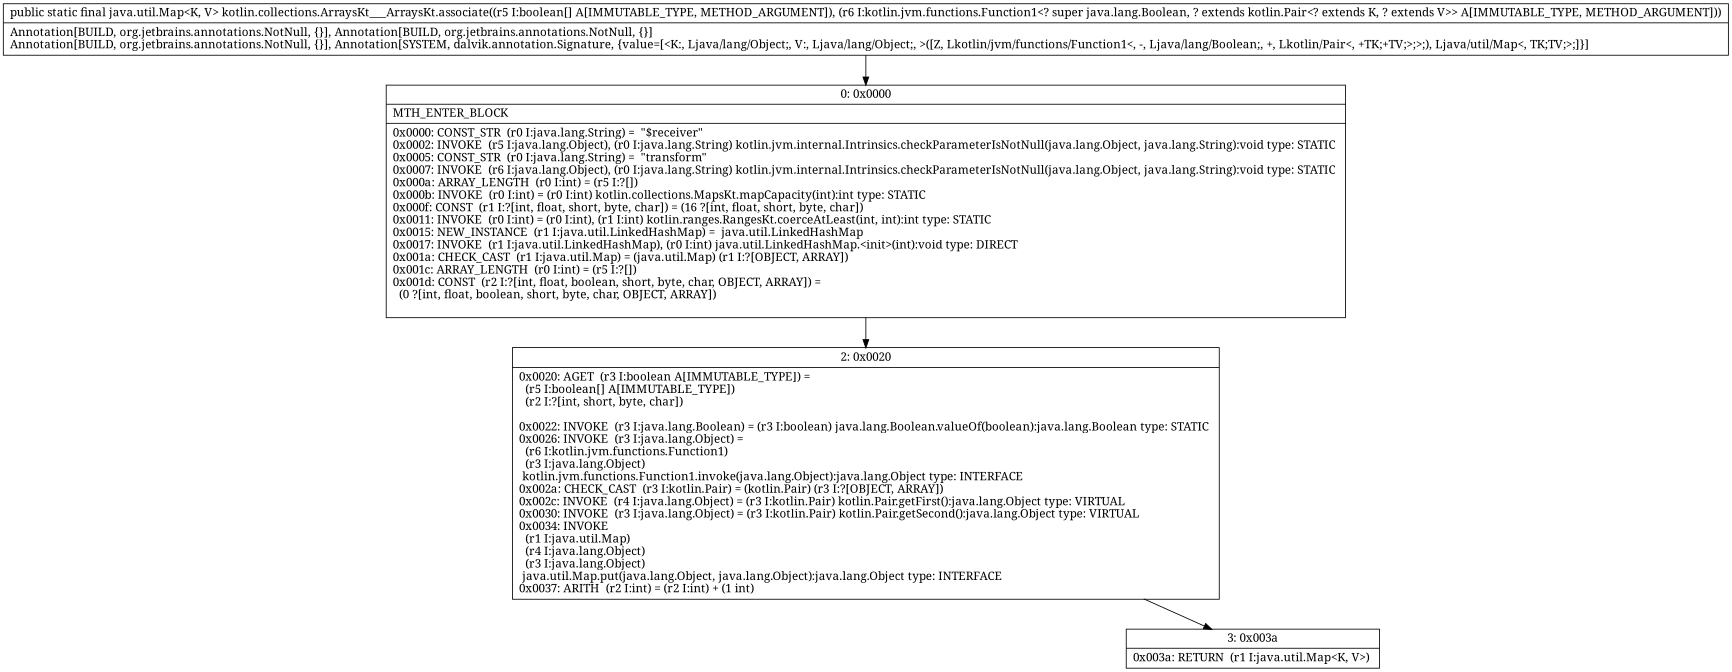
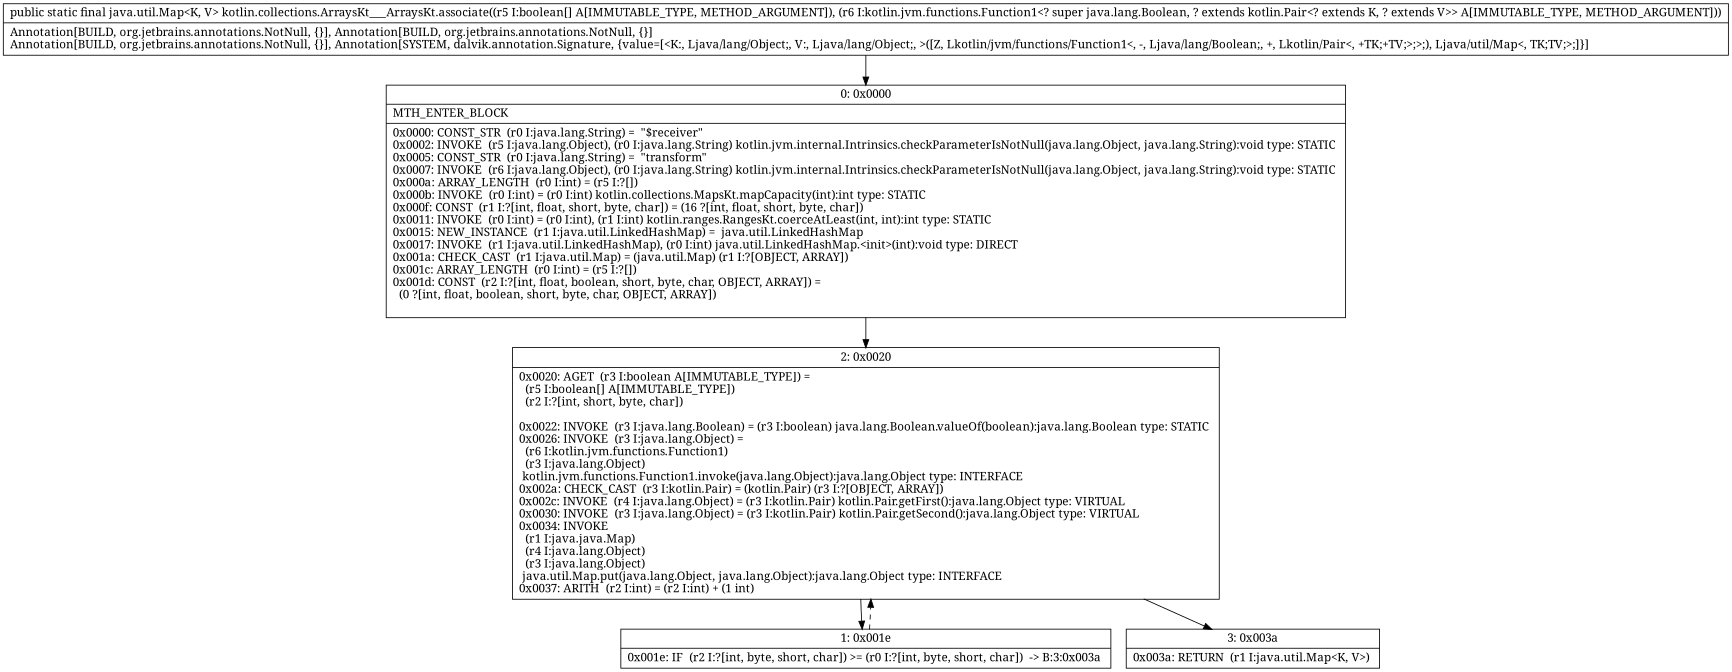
node "2: 0x0020": text "(r1 I:java.util.Map)" -> "(r1 I:java.java.Map)"
node "1: 0x001e": added
